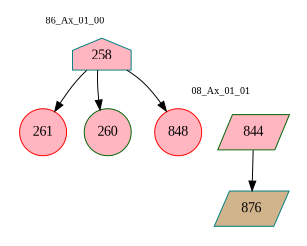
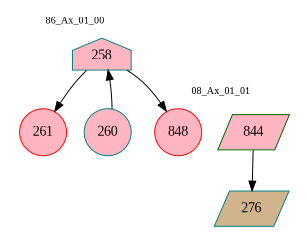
edge "258" -> "260": reversed
node "260": color darkgreen -> teal
node "876": label "876" -> "276"
